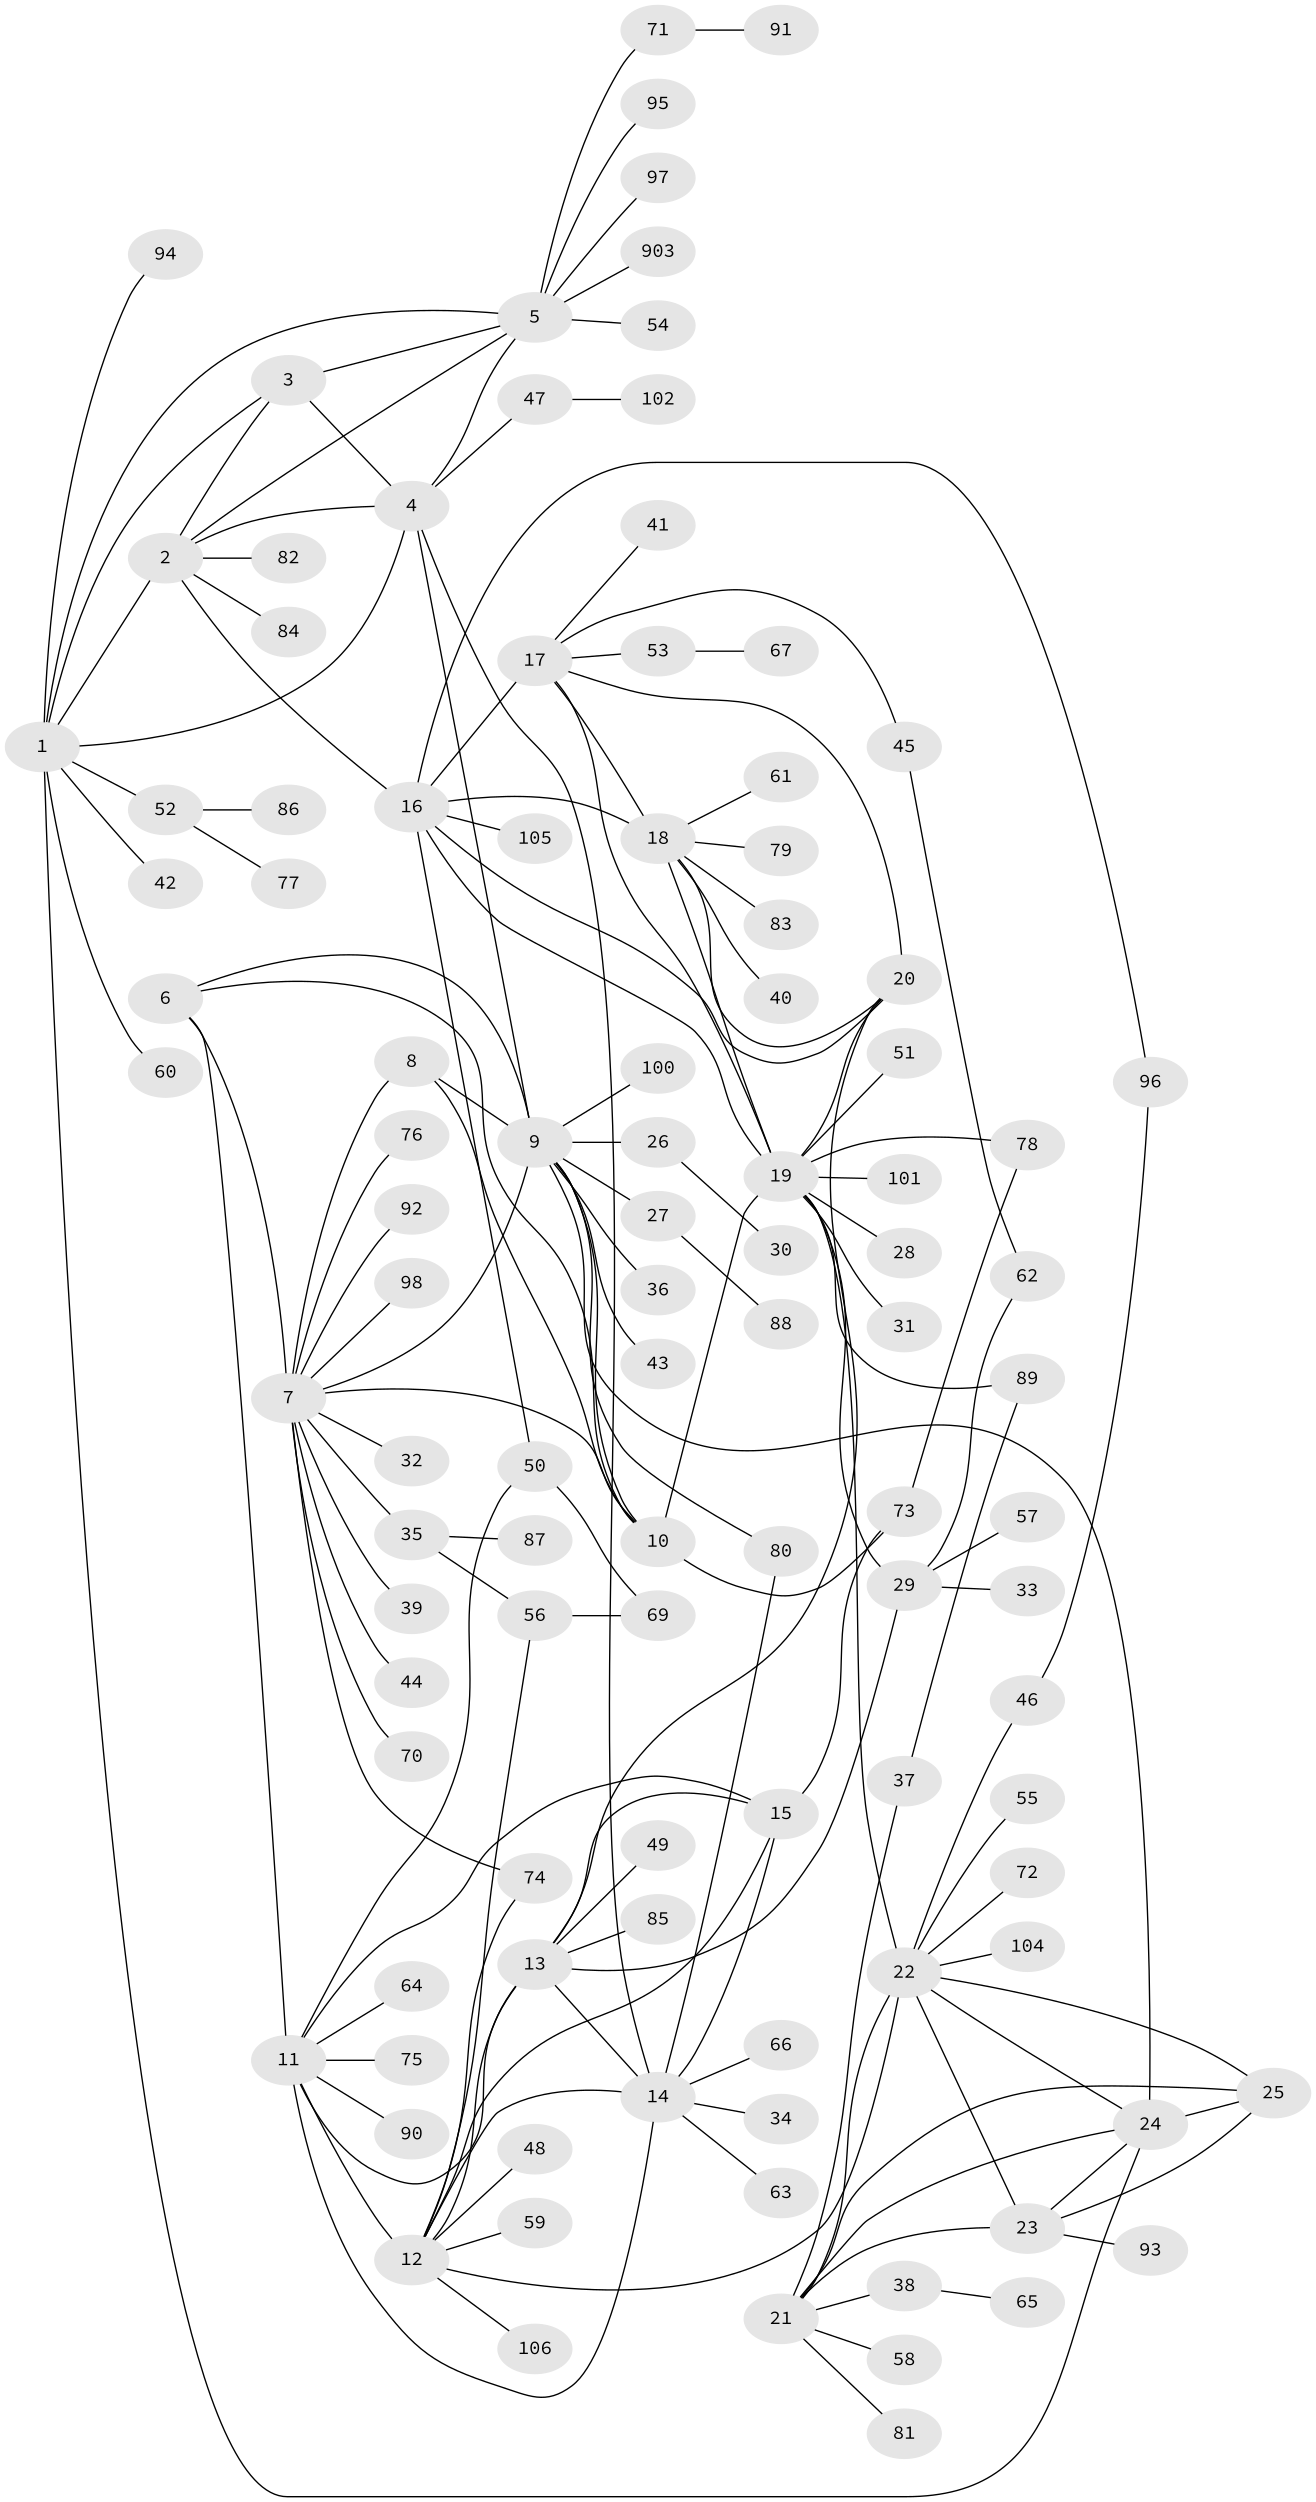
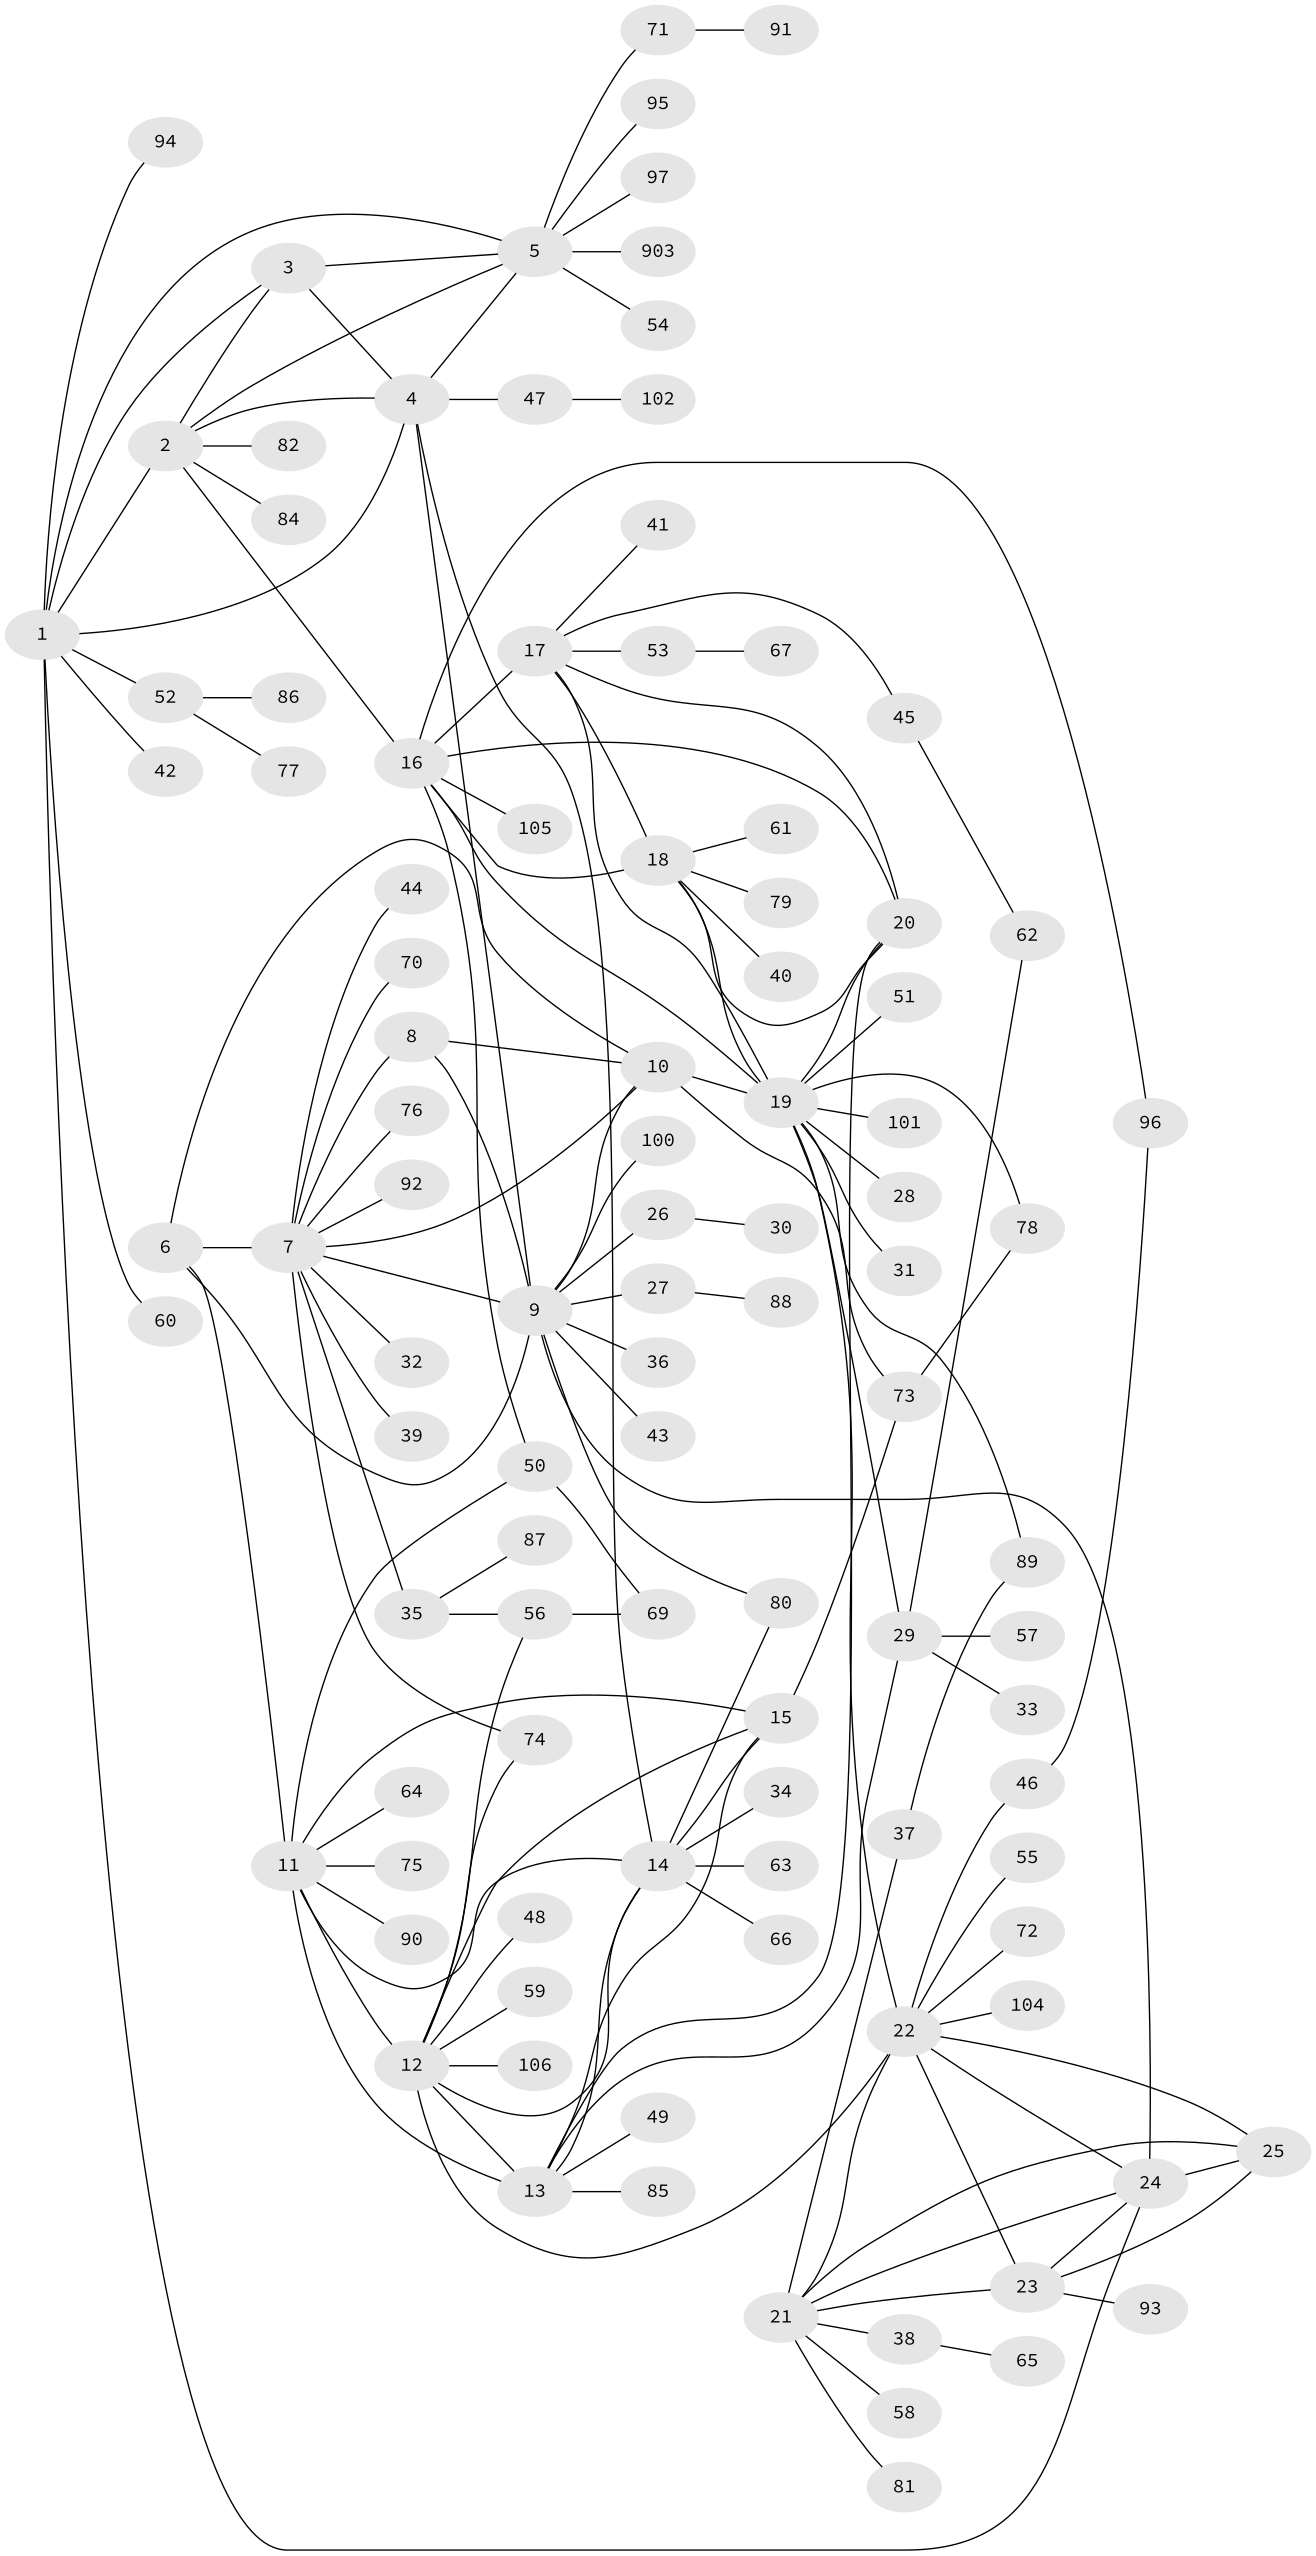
node "83": removed
node "98": removed
